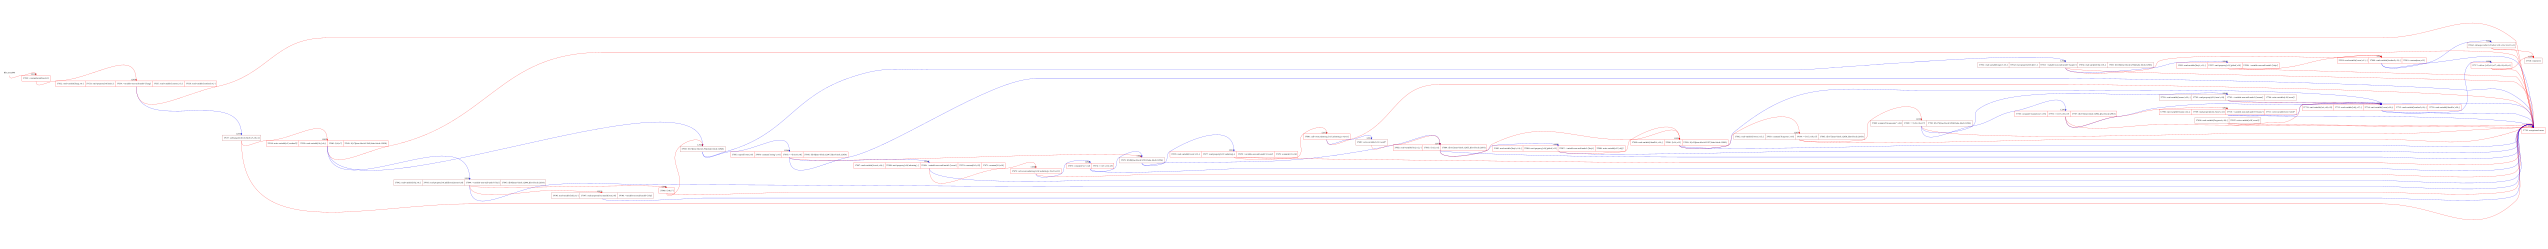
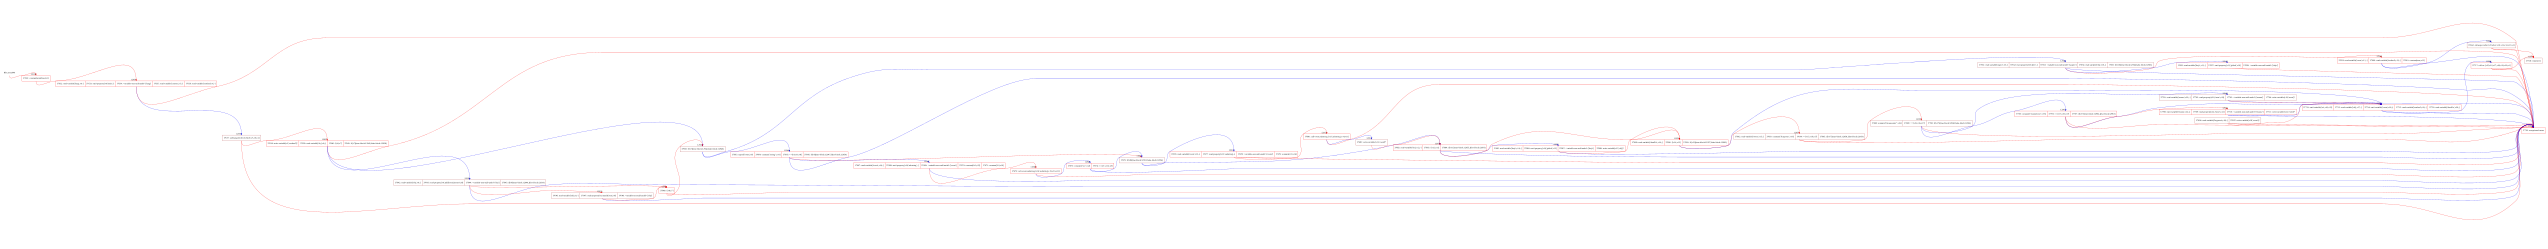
edge "37656: read-variable['dojo',v11,-]" -> "37659: read-variable['event',v11,-]": removed
edge "37651: read-variable['aspect',v9,-]" -> "37719: exceptional-return": color red -> blue
edge "37689: read-variable['dontFix',v14,-]" -> "37719: exceptional-return": removed
edge "37646: read-variable['obj',v9,-]" -> "37649: ![v8,v7]": added
